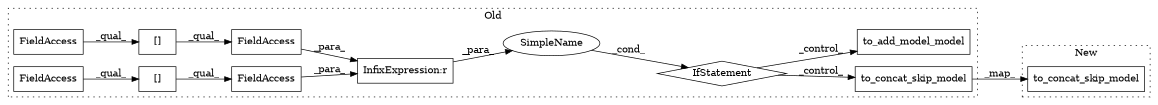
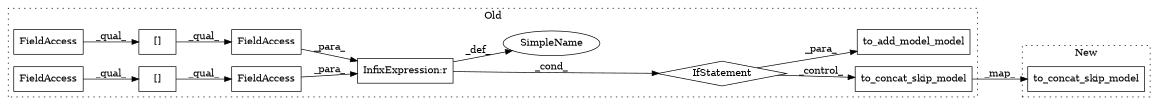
edge "IfStatement" -> "to_add_model_model": label "_control_" -> "_para_"
edge "InfixExpression:r" -> "SimpleName": label "_para_" -> "_def_"
edge "SimpleName" -> "IfStatement": now "InfixExpression:r" -> "IfStatement"
